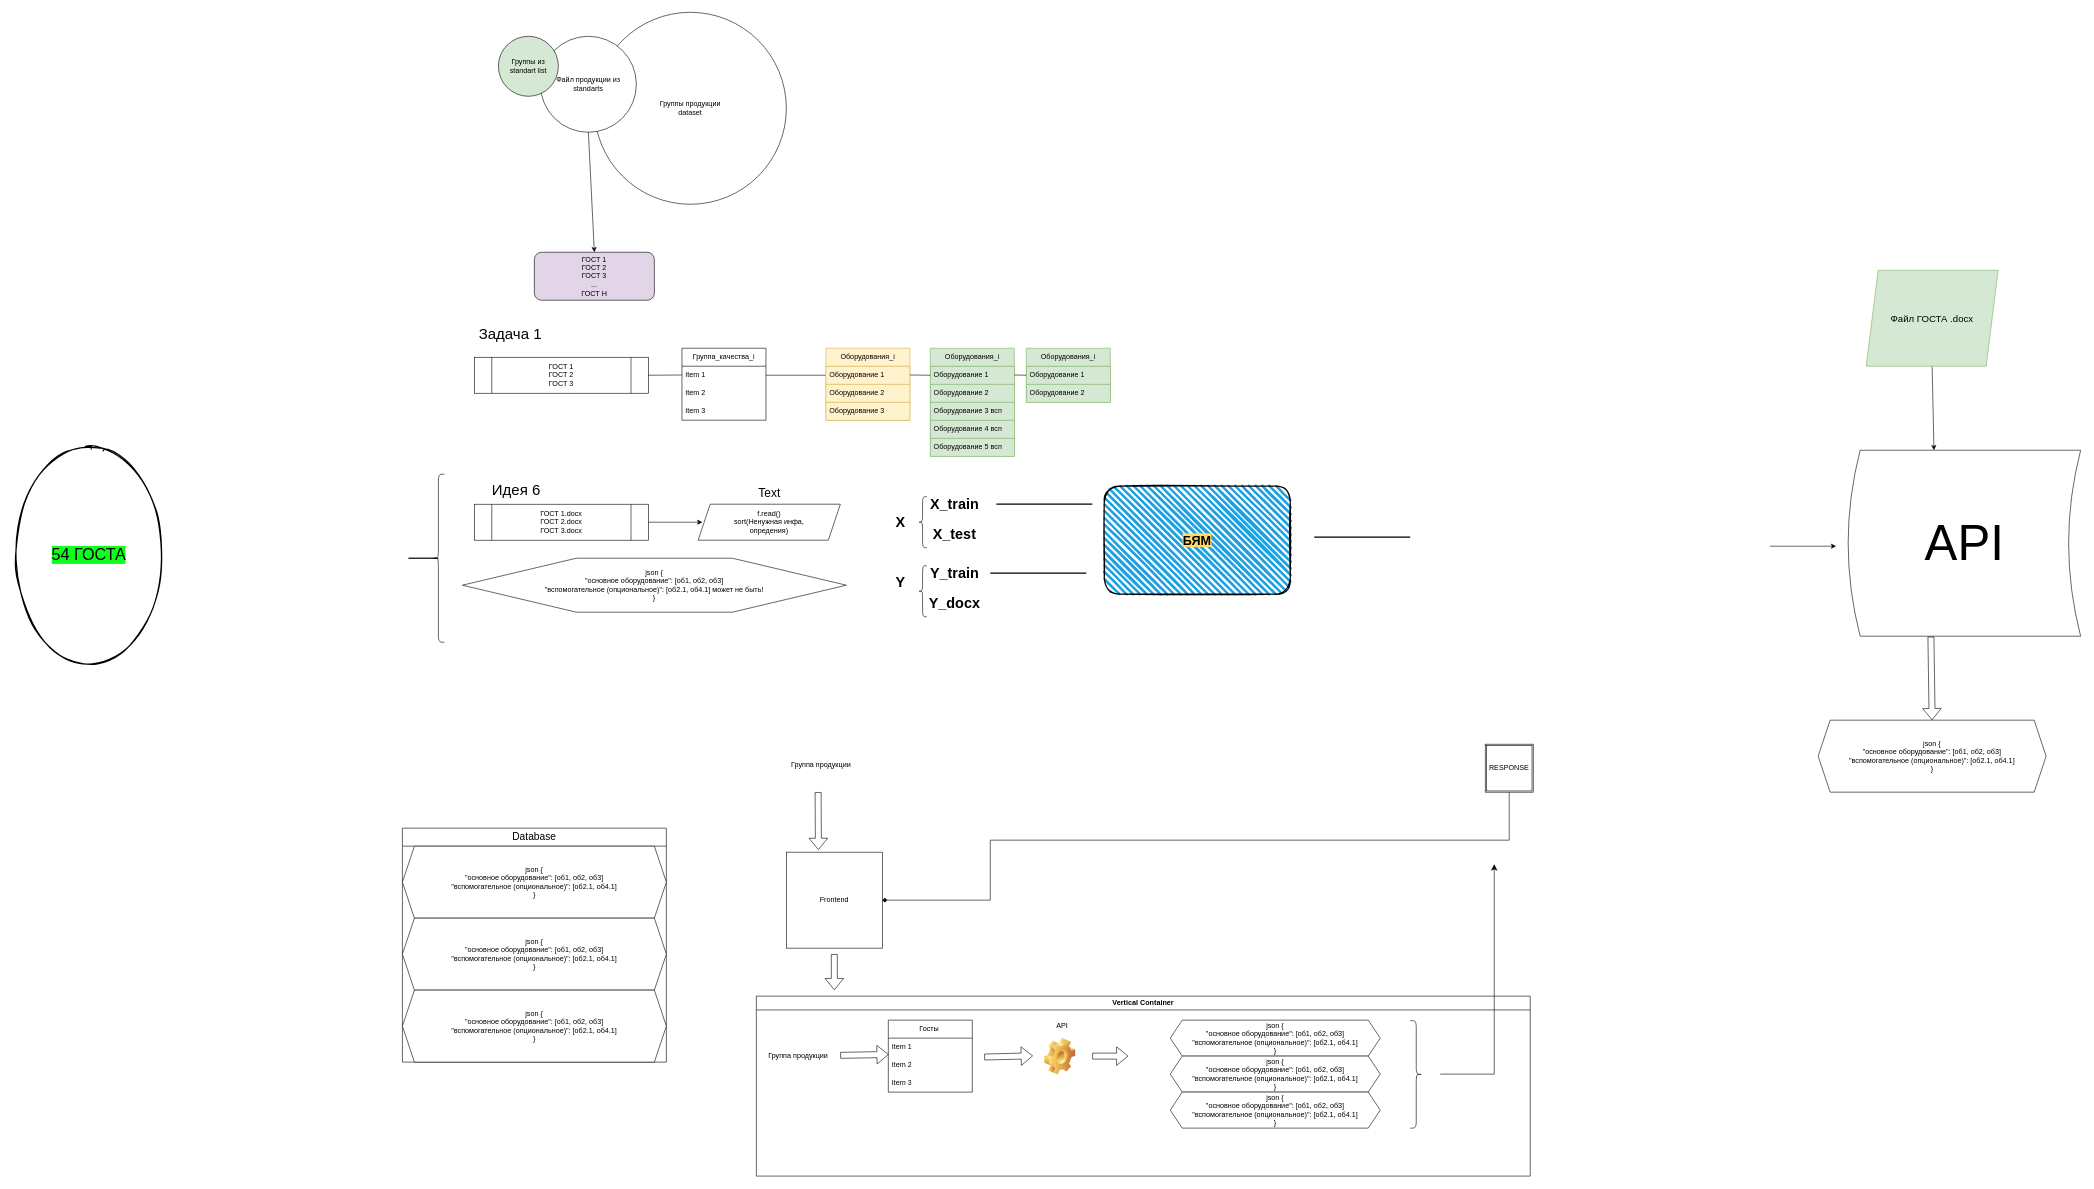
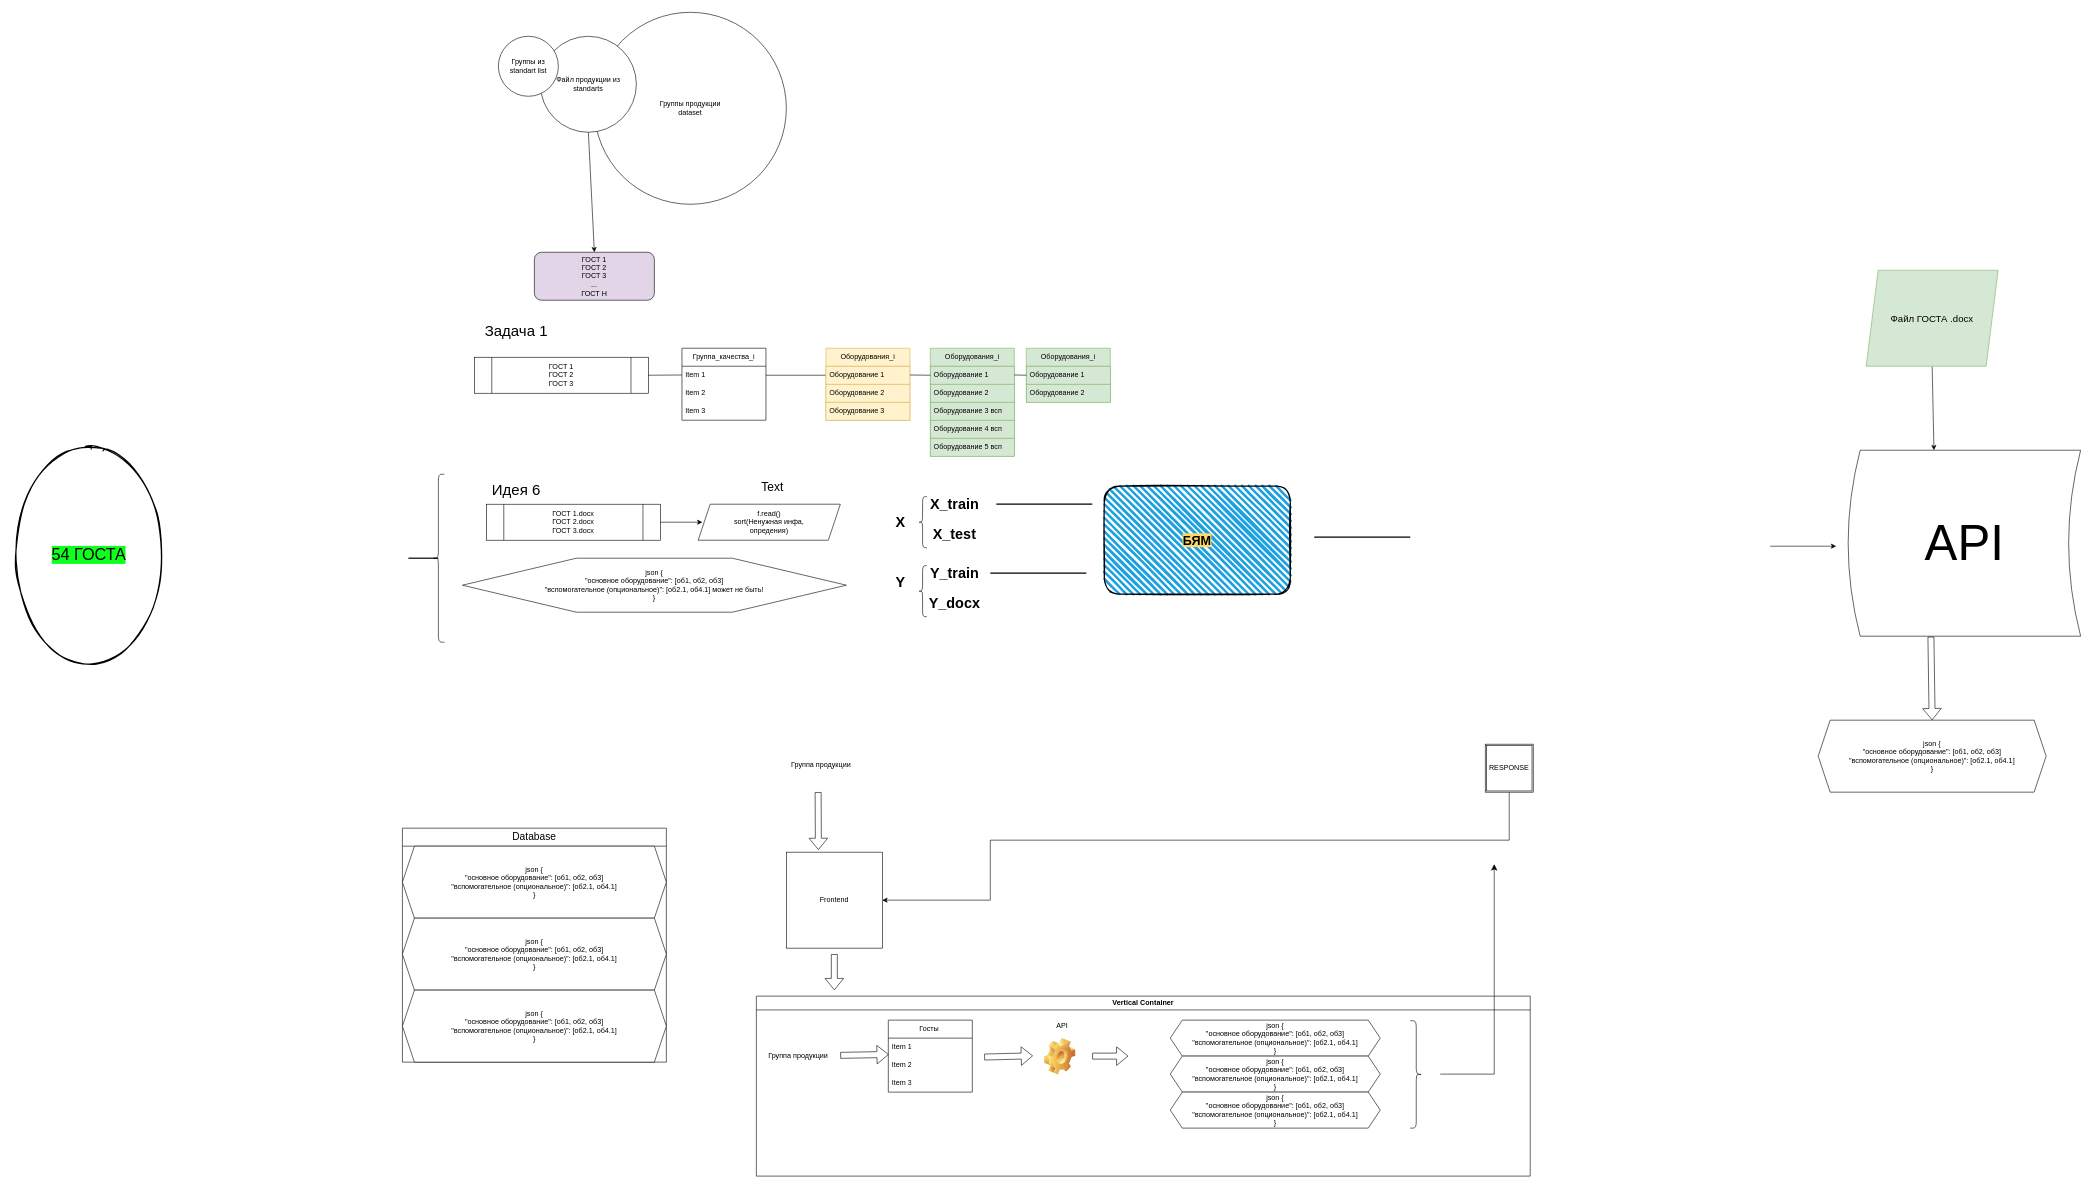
node "Группы из standart list": fillcolor #d5e8d4 -> #ffffff
node "Задача 1": moved (510, 333) -> (516, 330)
node "Text": moved (769, 492) -> (772, 486)
node "ГОСТ 1.docx ГОСТ 2.docx ГОСТ 3.docx": moved (561, 522) -> (573, 522)
edge "RESPONSE" -> "Frontend": arrowhead diamond -> classic
